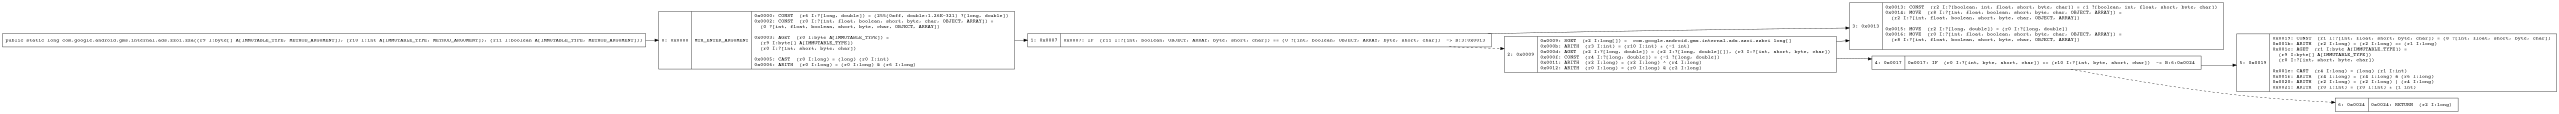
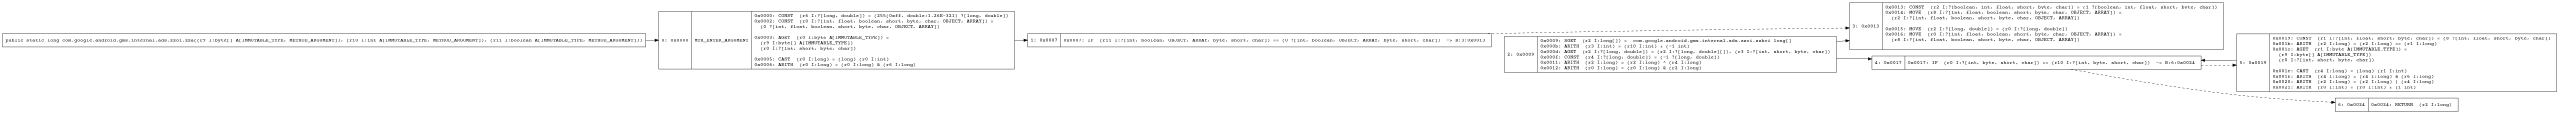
edge "1: 0x0007" -> "3: 0x0013": style solid -> dashed
edge "1: 0x0007" -> "2: 0x0009": removed
edge "5: 0x0019" -> "4: 0x0017": added
edge "4: 0x0017" -> "5: 0x0019": style solid -> dashed
